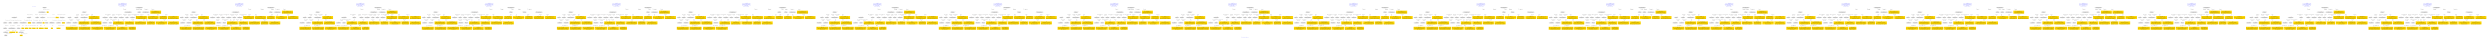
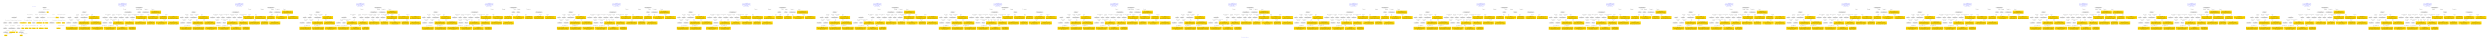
node "E82_Actor_Appellation2": fillcolor lightgray -> gold
node "Subclassification_URI": fillcolor lightgray -> gold
node "Dimension": fillcolor lightgray -> gold
node "E52_Time-Span4": fillcolor lightgray -> gold
node "Owner": removed
node "deathDate": fillcolor lightgray -> gold
